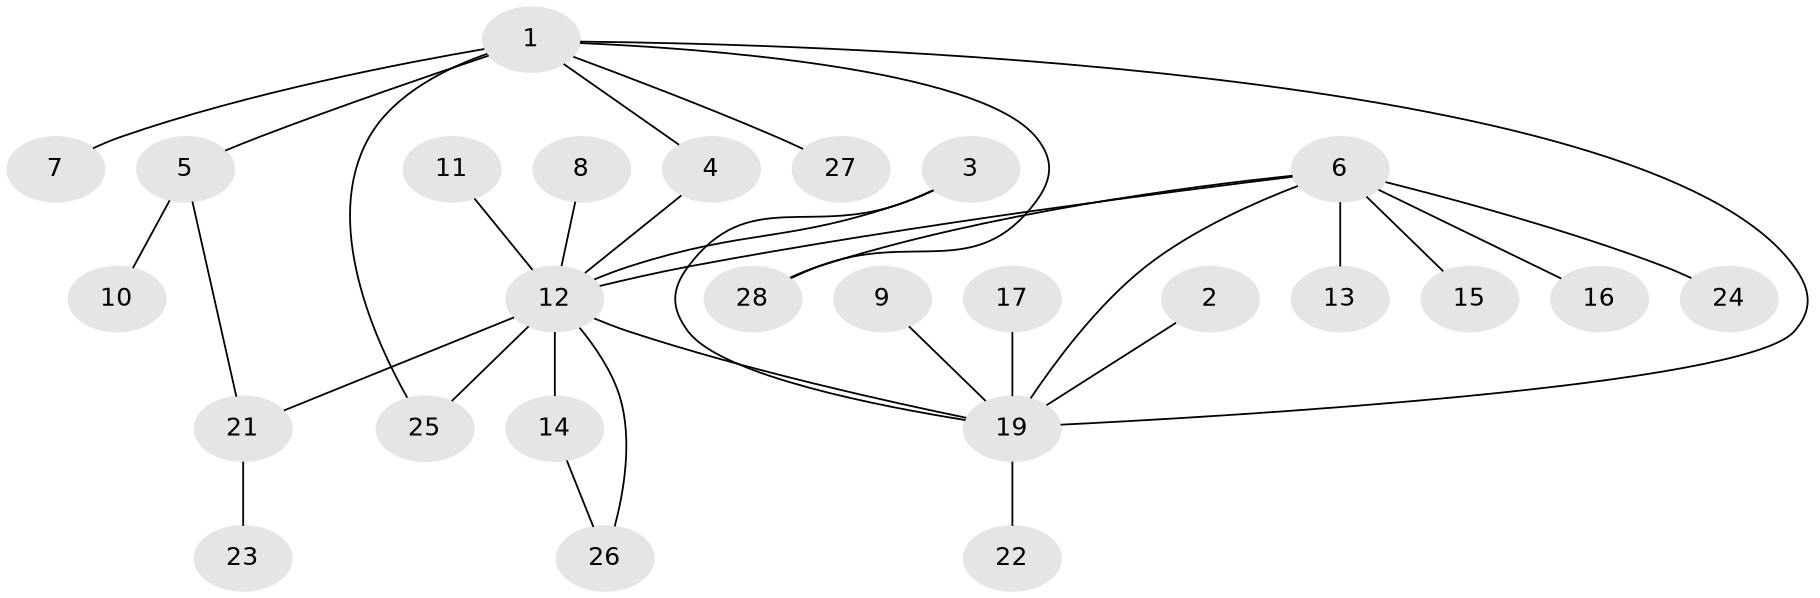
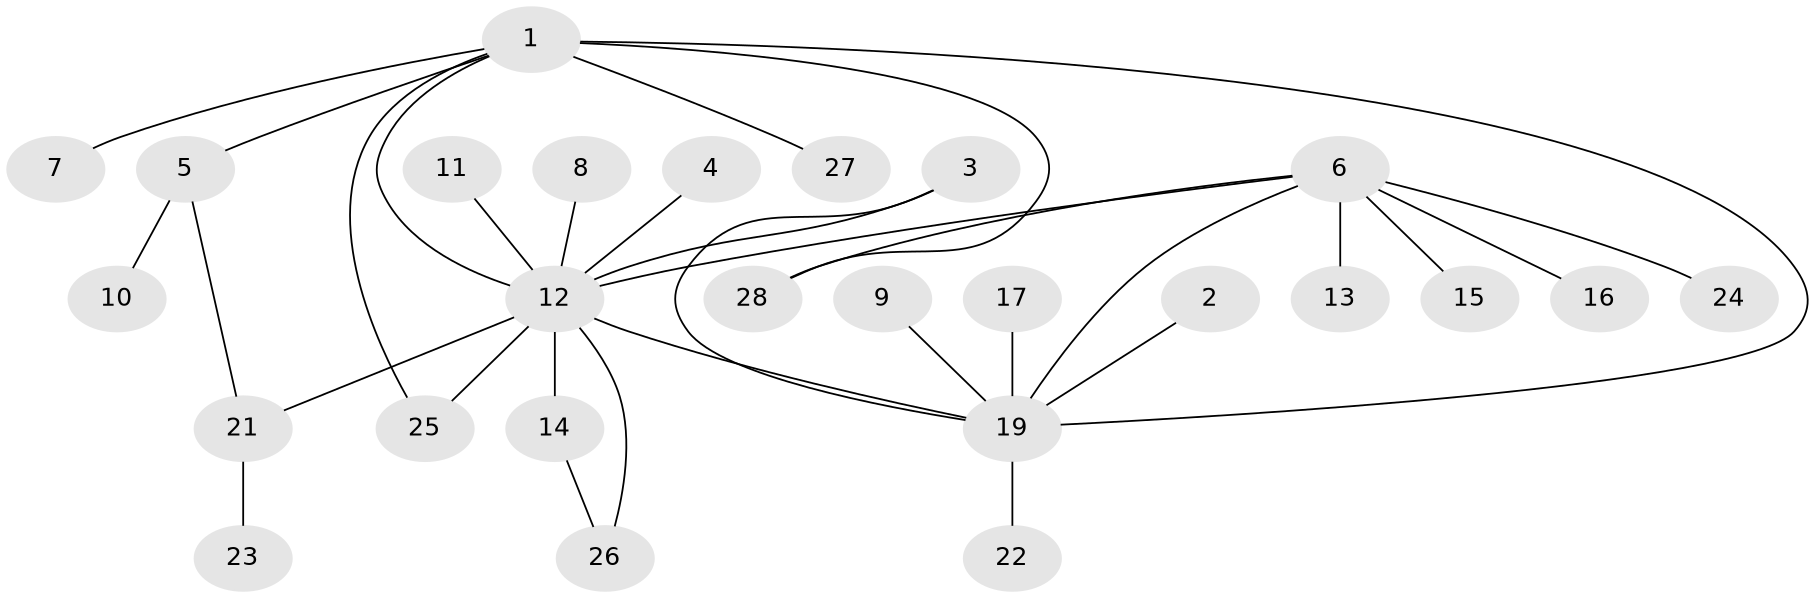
edge "1" -- "4": now "1" -- "12"
